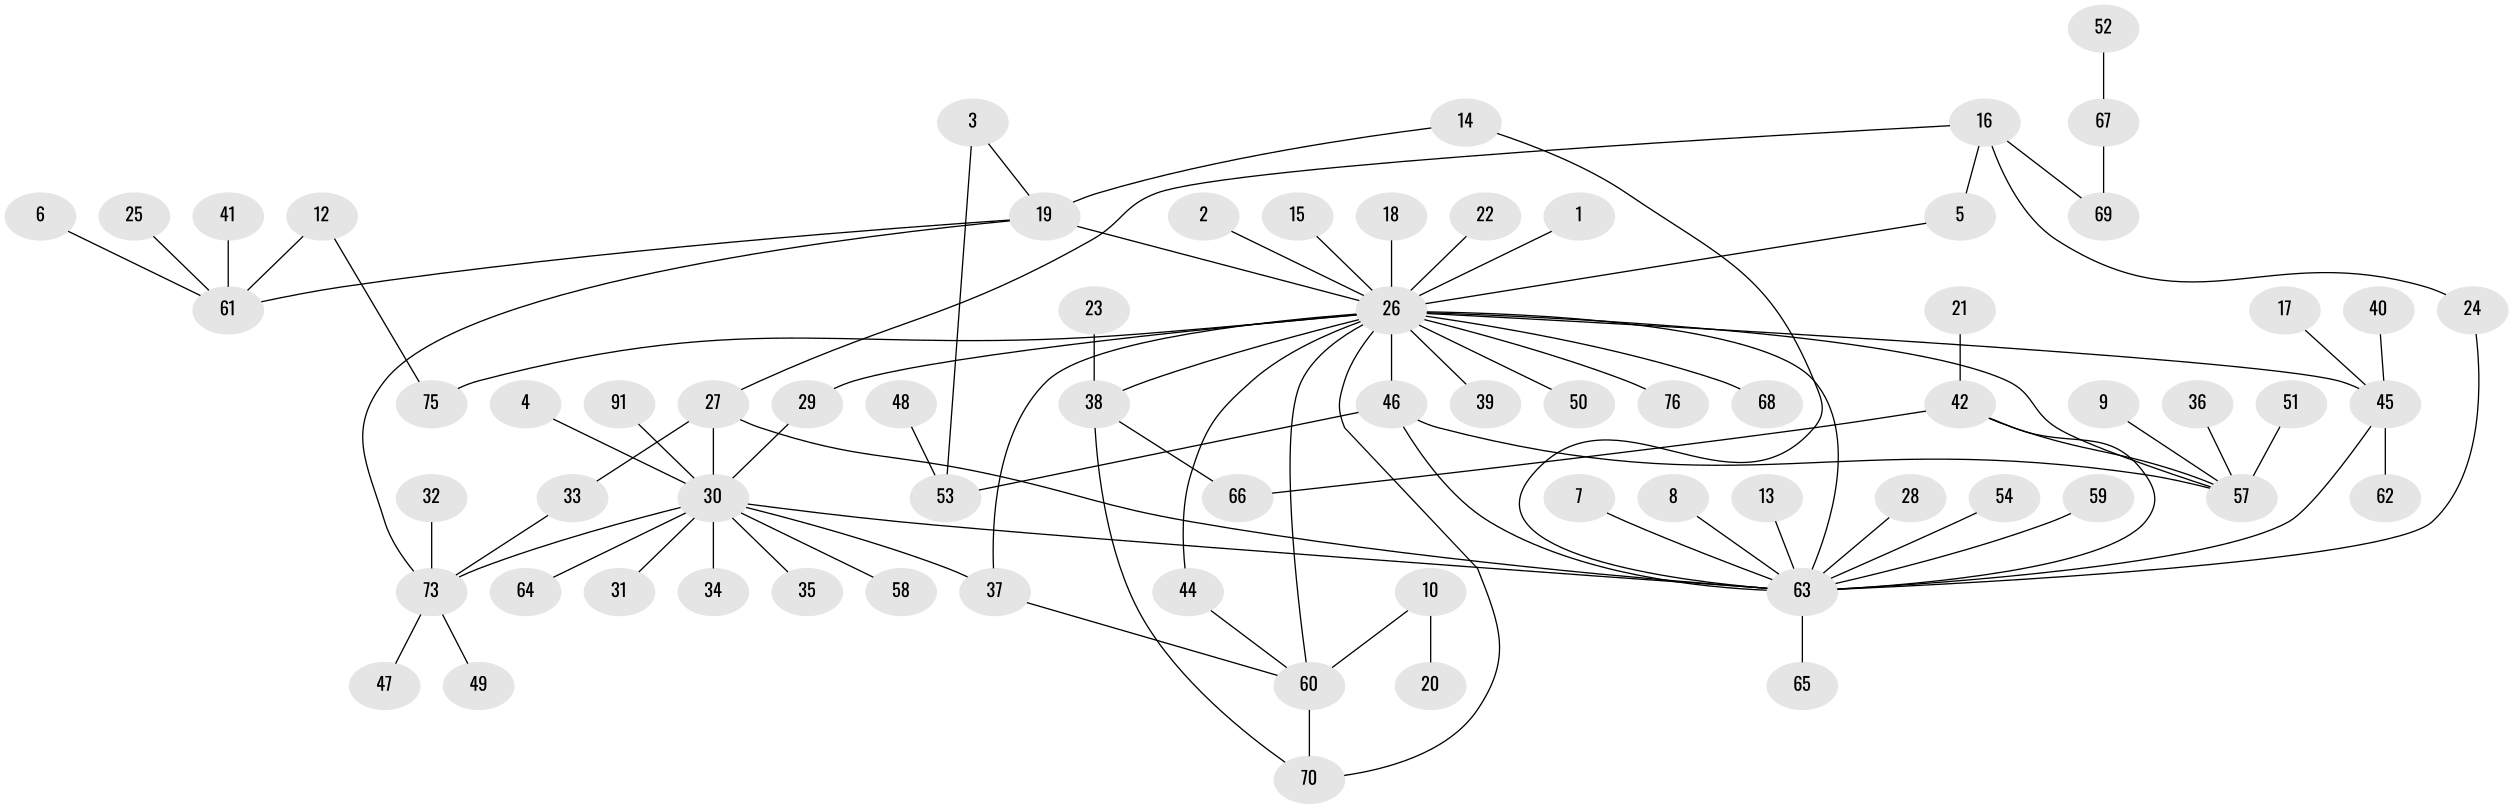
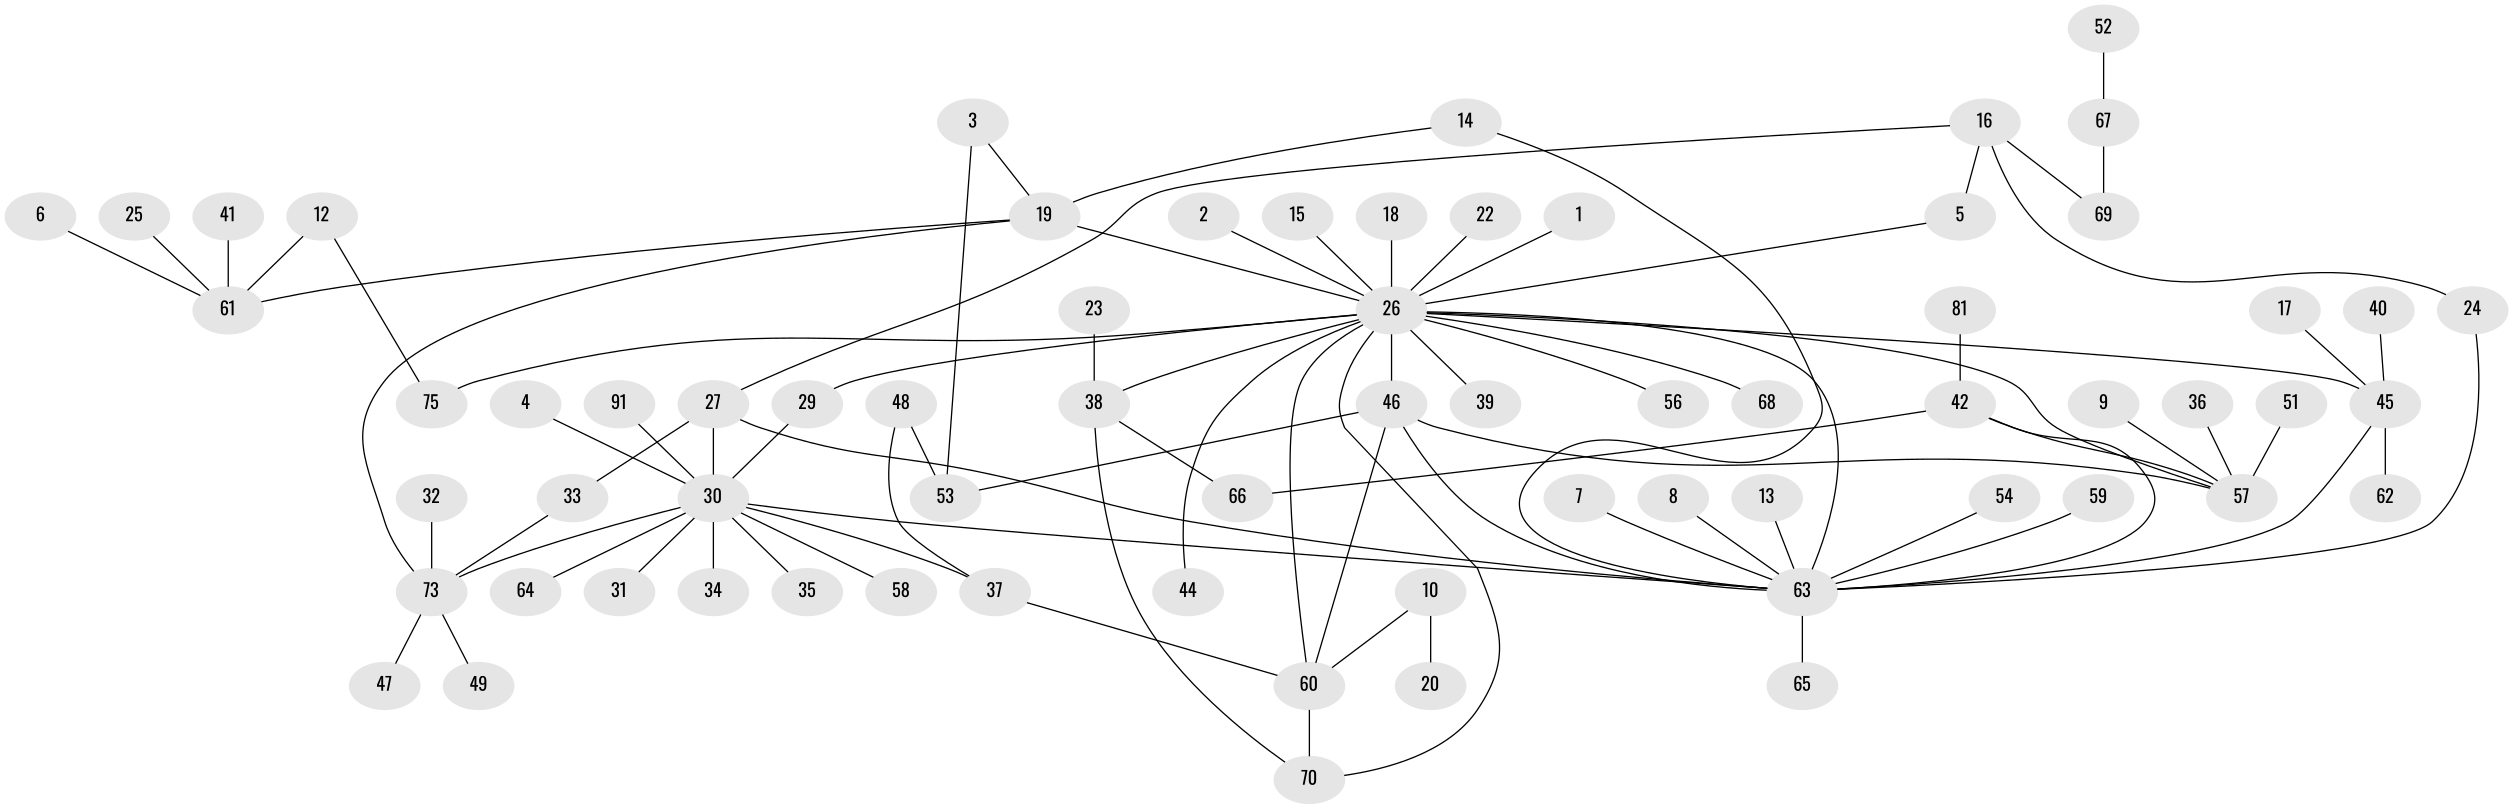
node "21": label "21" -> "81"
edge "26" -- "37": now "48" -- "37"
node "50": removed
node "76": label "76" -> "56"
node "28": removed
edge "44" -- "60": now "46" -- "60"
